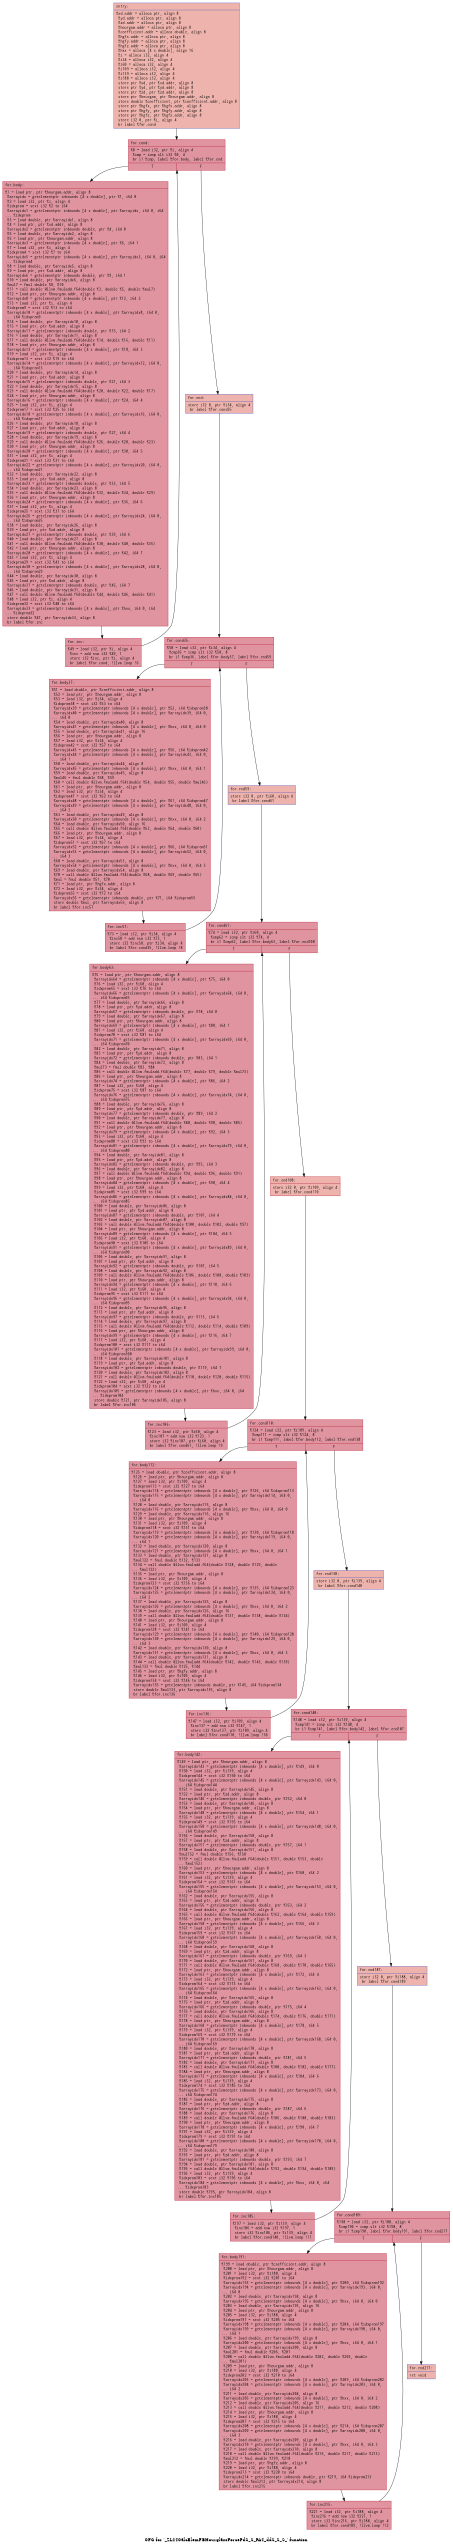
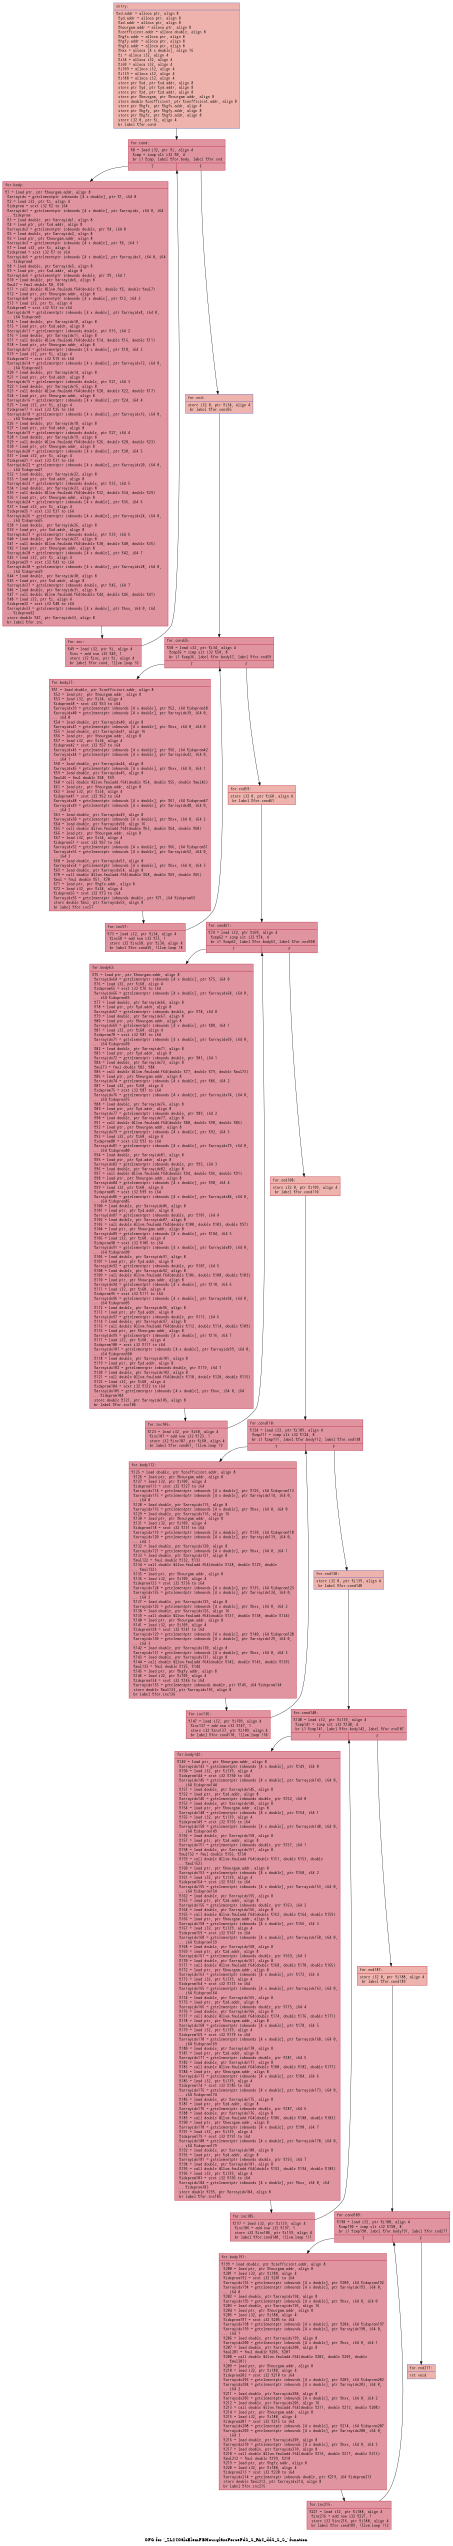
node "for.end59:": color #3d50c3ff -> #b70d28ff
node "for.end187:": color #3d50c3ff -> #b70d28ff
